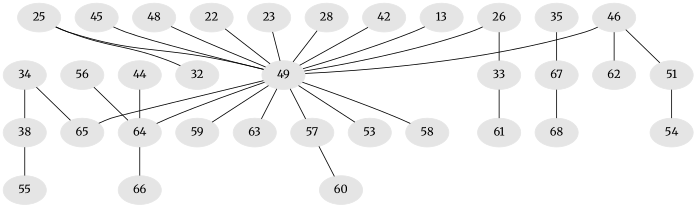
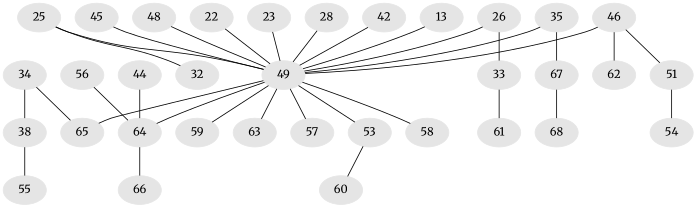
edge "35" -- "49": added
edge "57" -- "60": now "53" -- "60"
